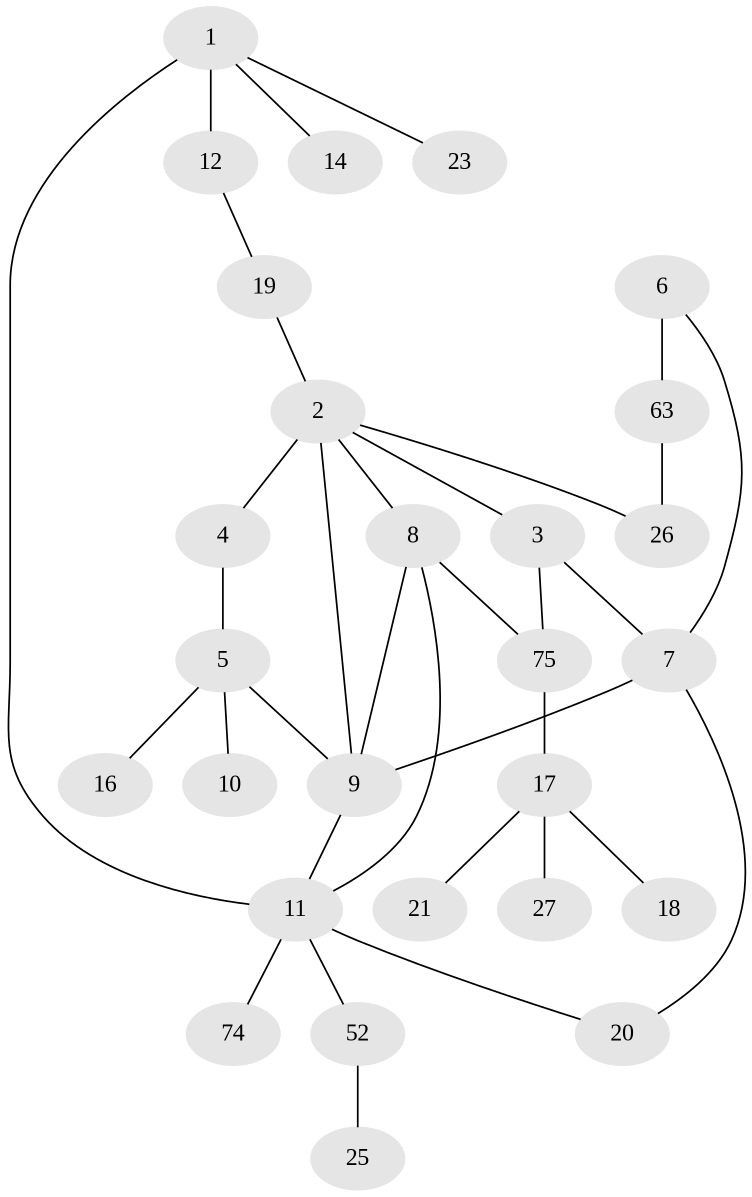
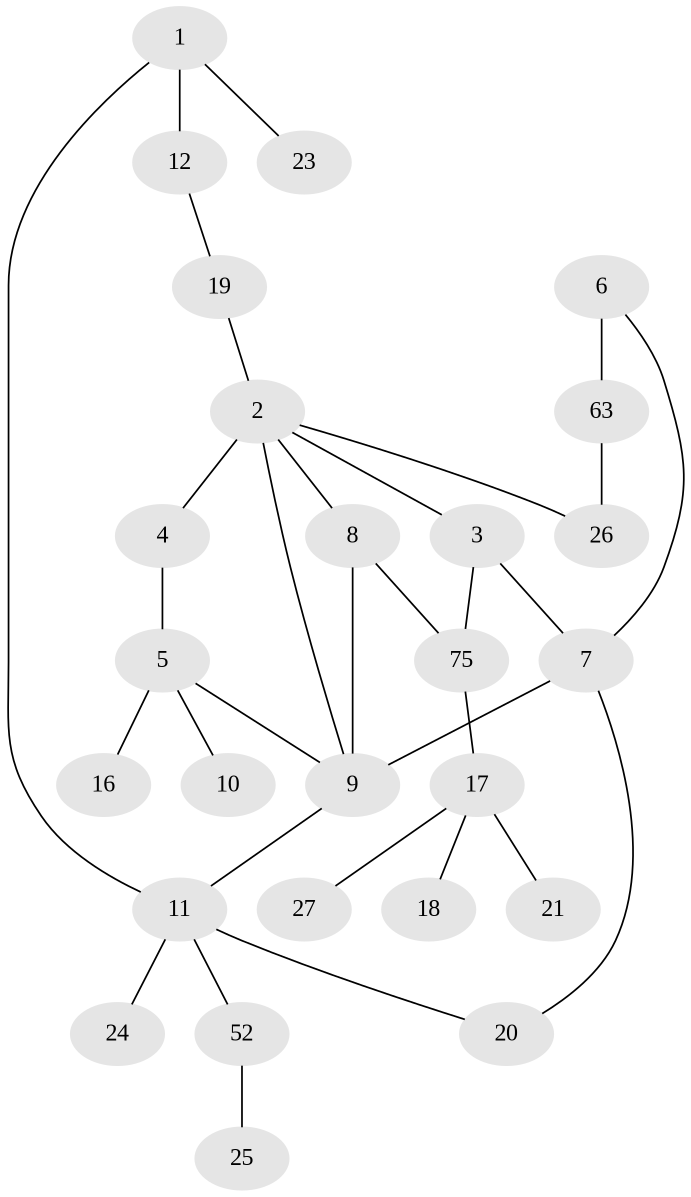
node "14": removed
edge "8" -- "11": removed
node "74": label "74" -> "24"
